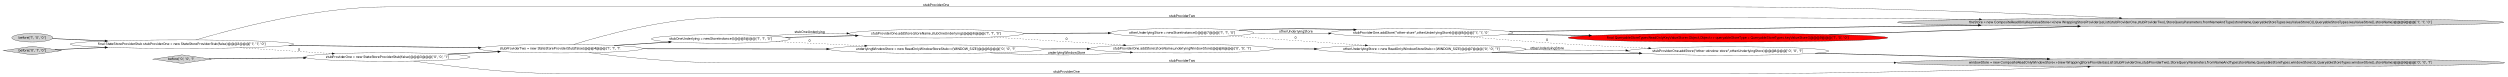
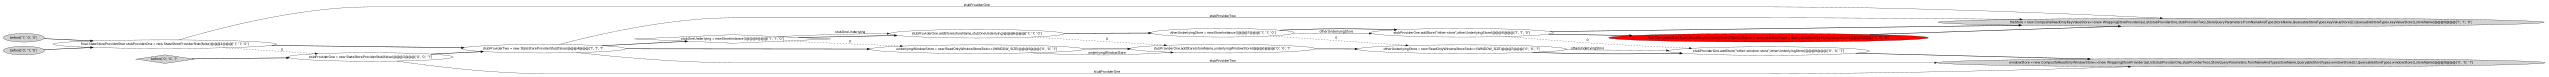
node "stubOneUnderlying = newStoreInstance()@@@5@@@['1', '1', '0']": shape ellipse -> diamond
node "before['0', '1', '0']": shape diamond -> ellipse
